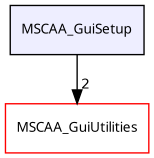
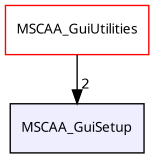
edge "MSCAA_GuiSetup" -> "MSCAA_GuiUtilities": reversed
